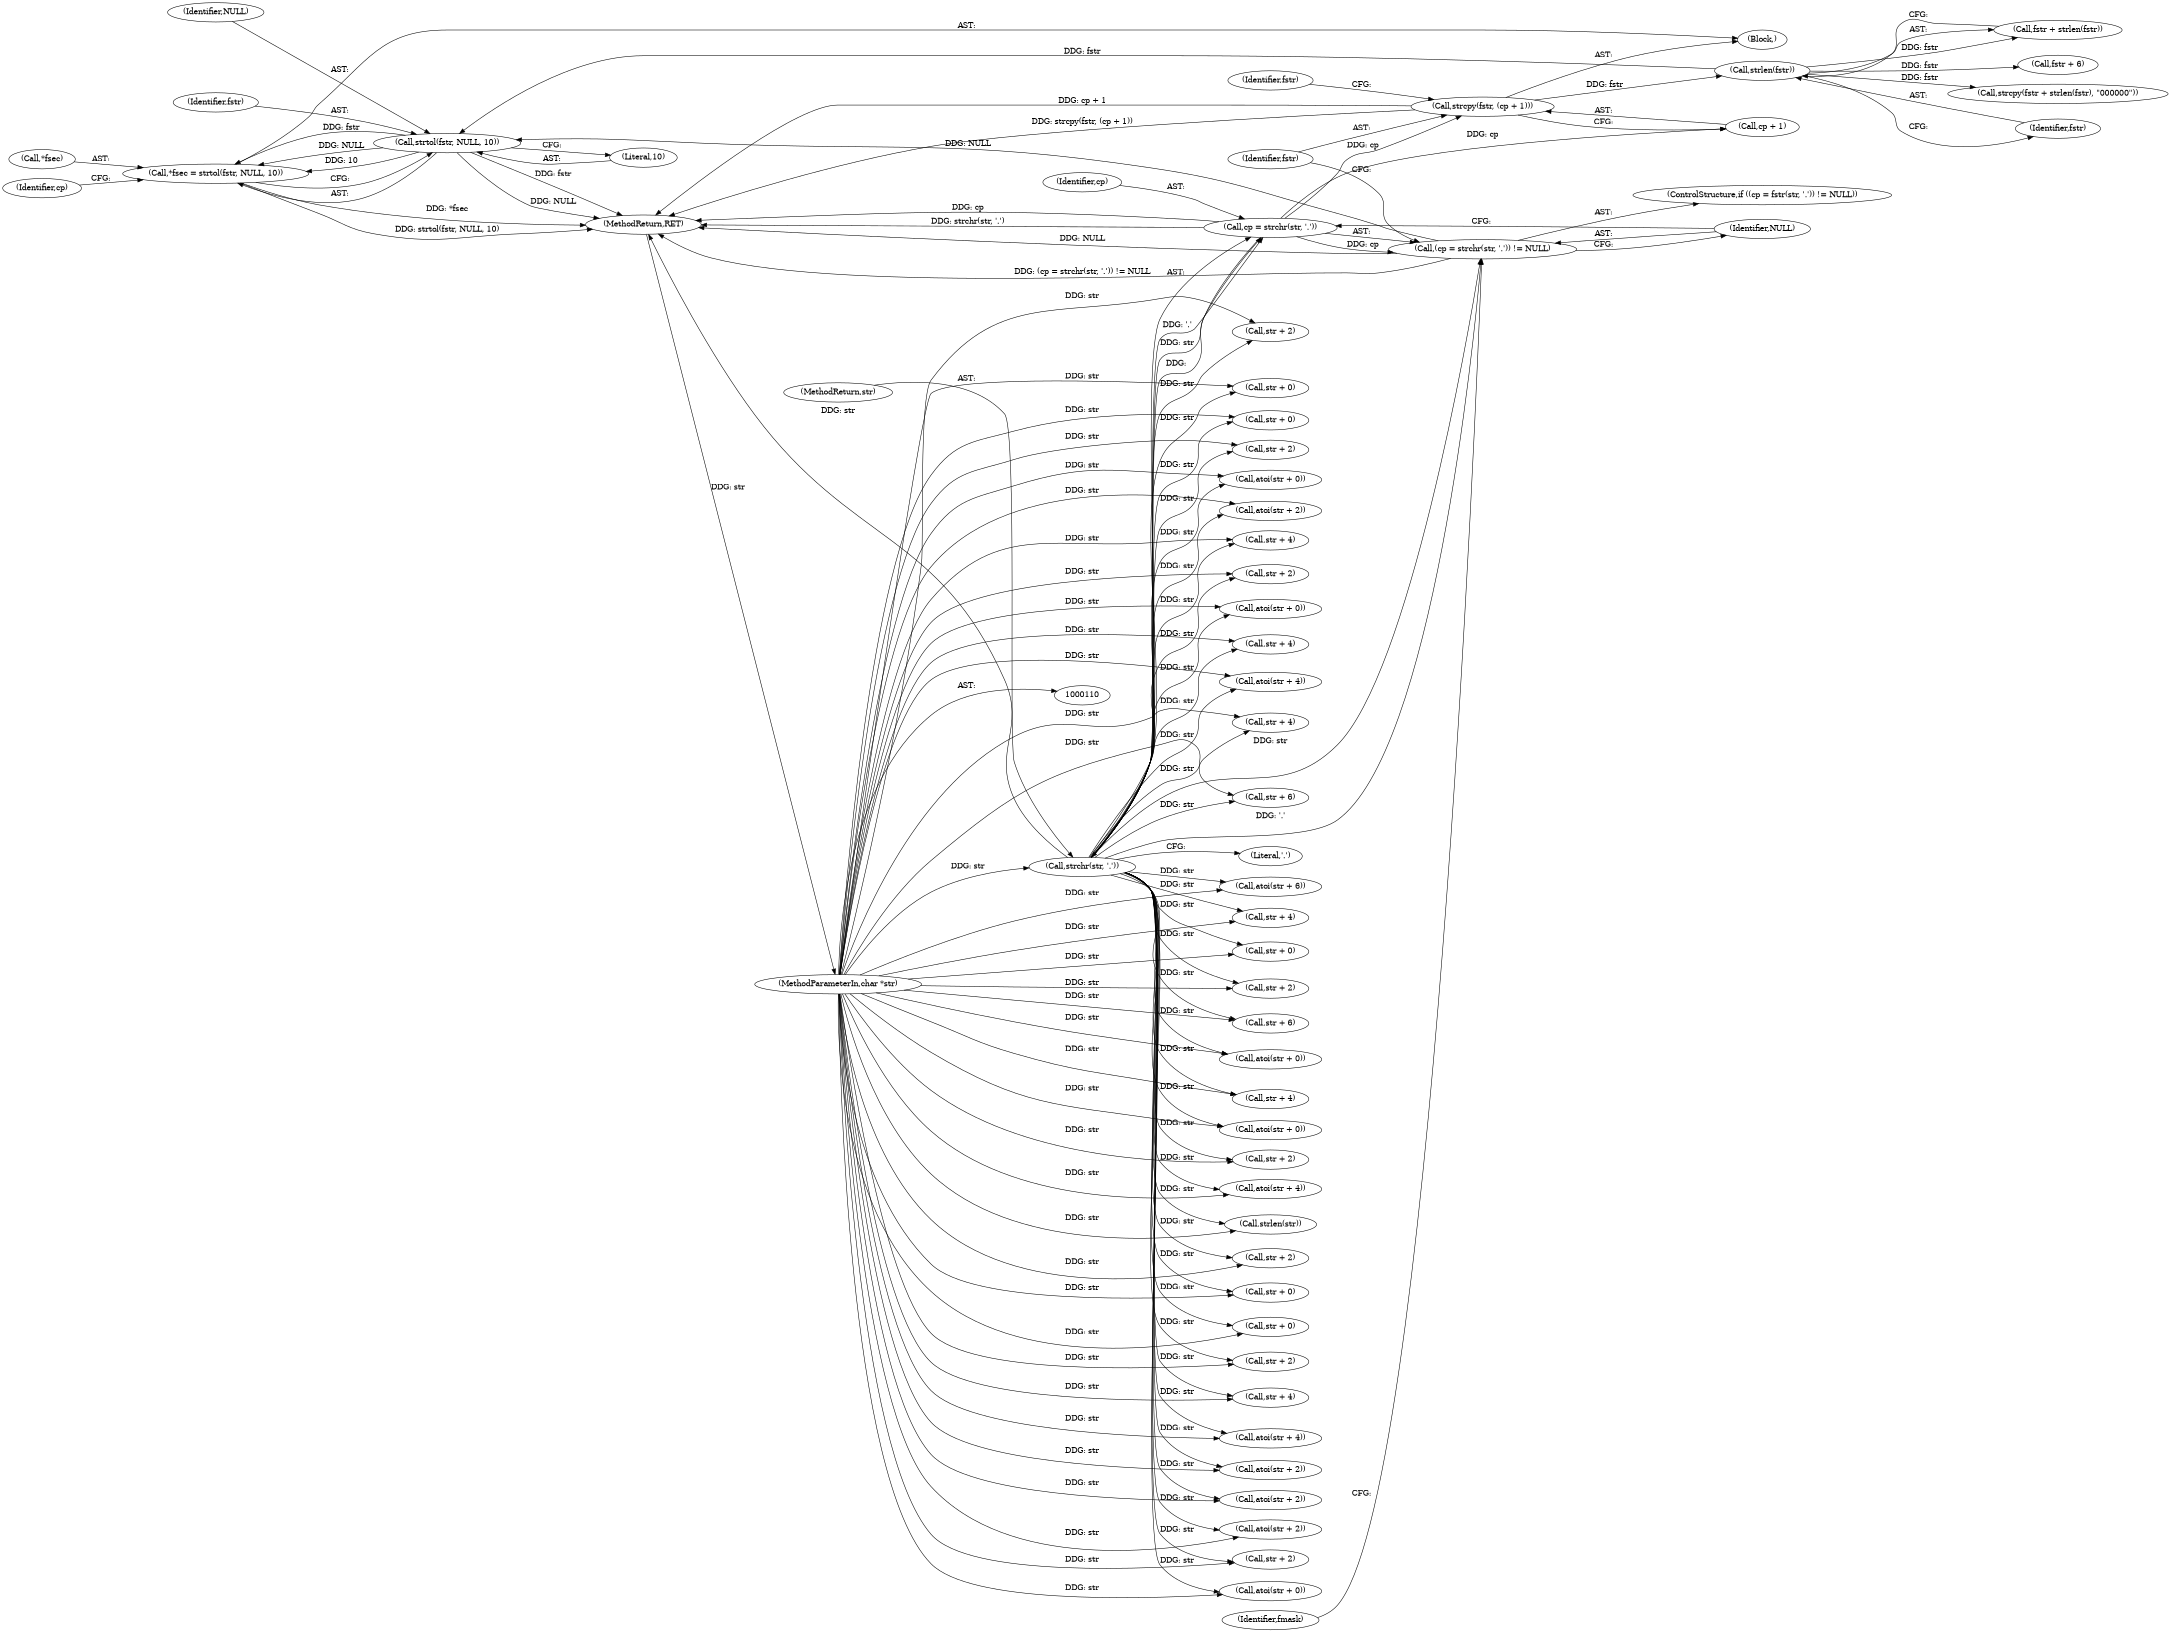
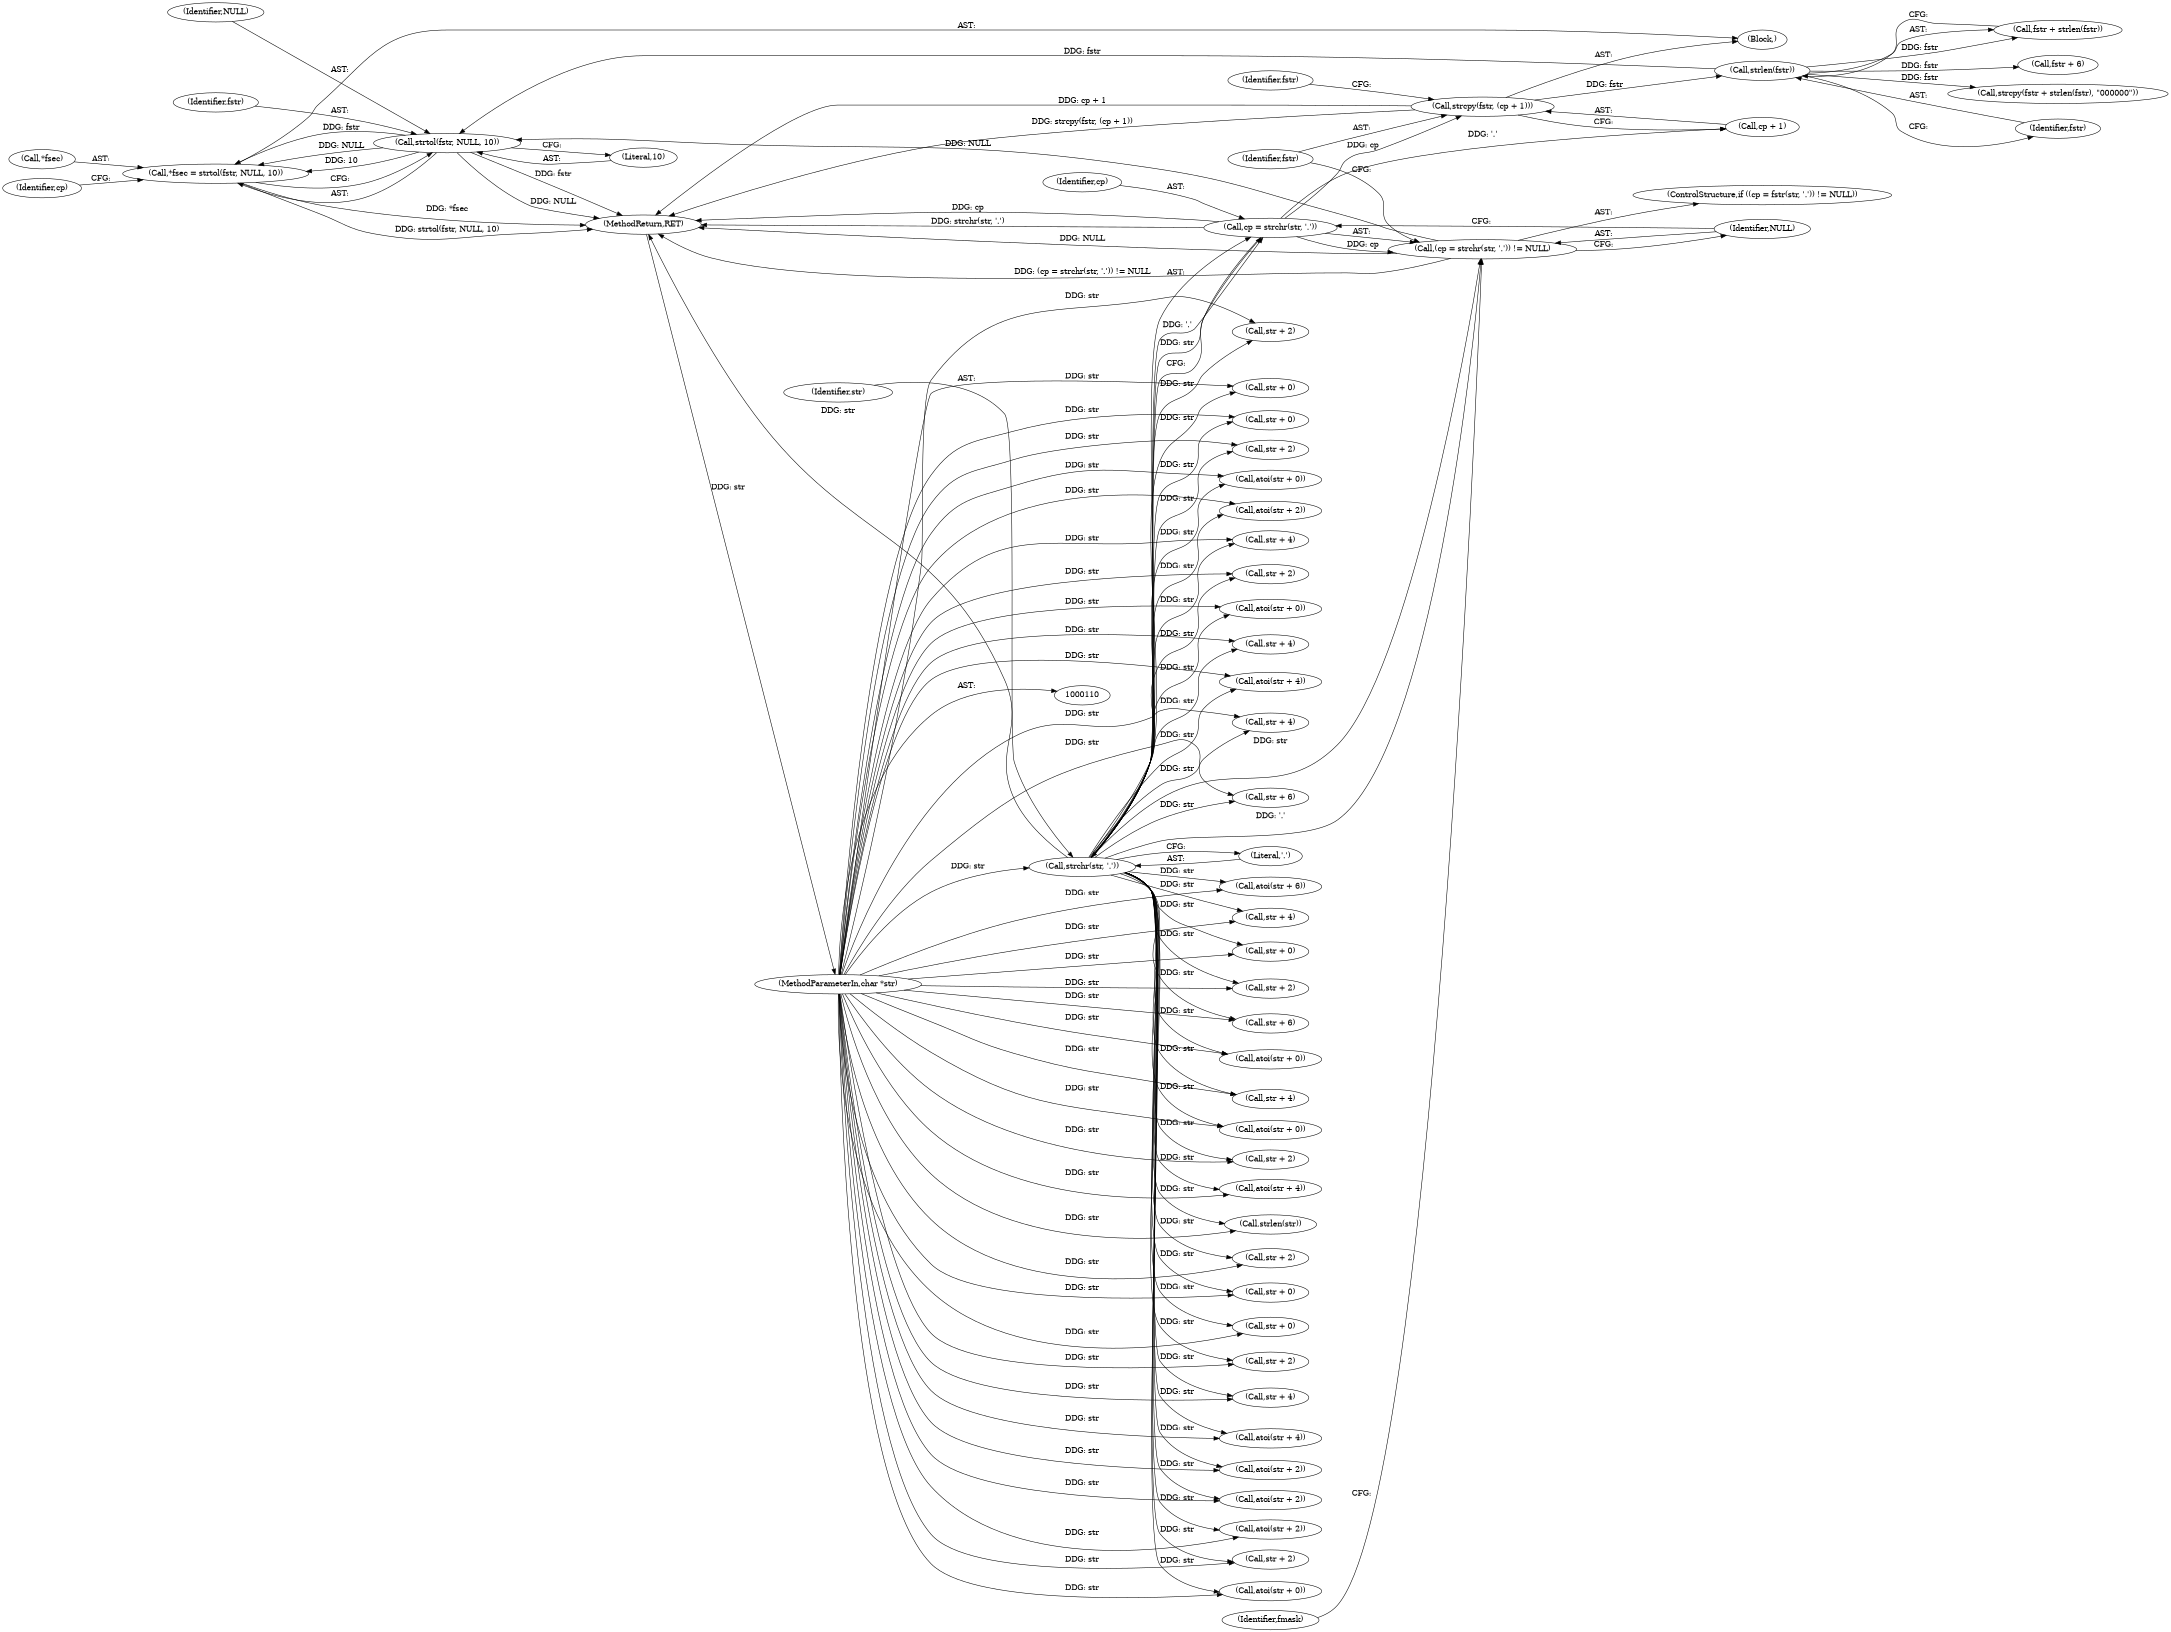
edge "(Call,cp = strchr(str, '.'))" -> "(Call,cp + 1)": label "DDG: cp" -> "DDG: '.'"
edge "(Call,cp = strchr(str, '.'))" -> "(Call,strchr(str, '.'))": label "DDG: " -> "CFG: "
node "(MethodReturn,str)": label "(MethodReturn,str)" -> "(Identifier,str)"
edge "(Literal,'.')" -> "(Call,strchr(str, '.'))": added, label "AST:"
